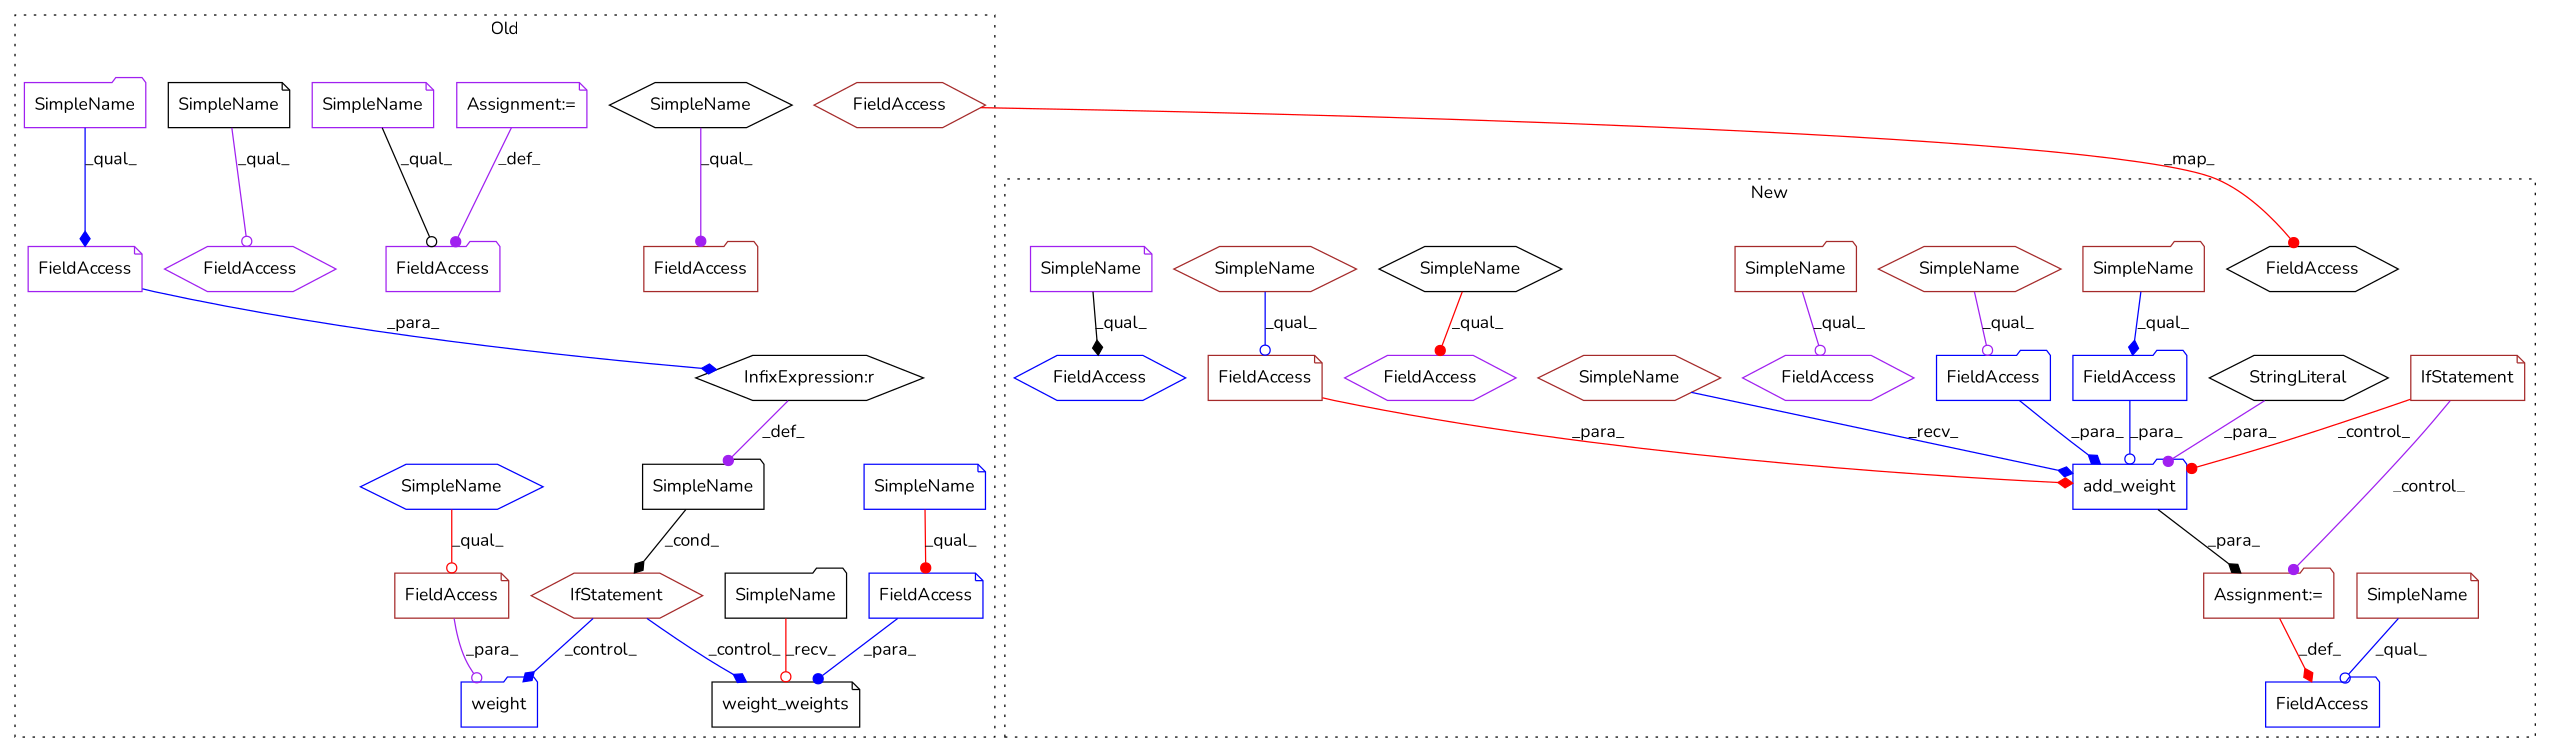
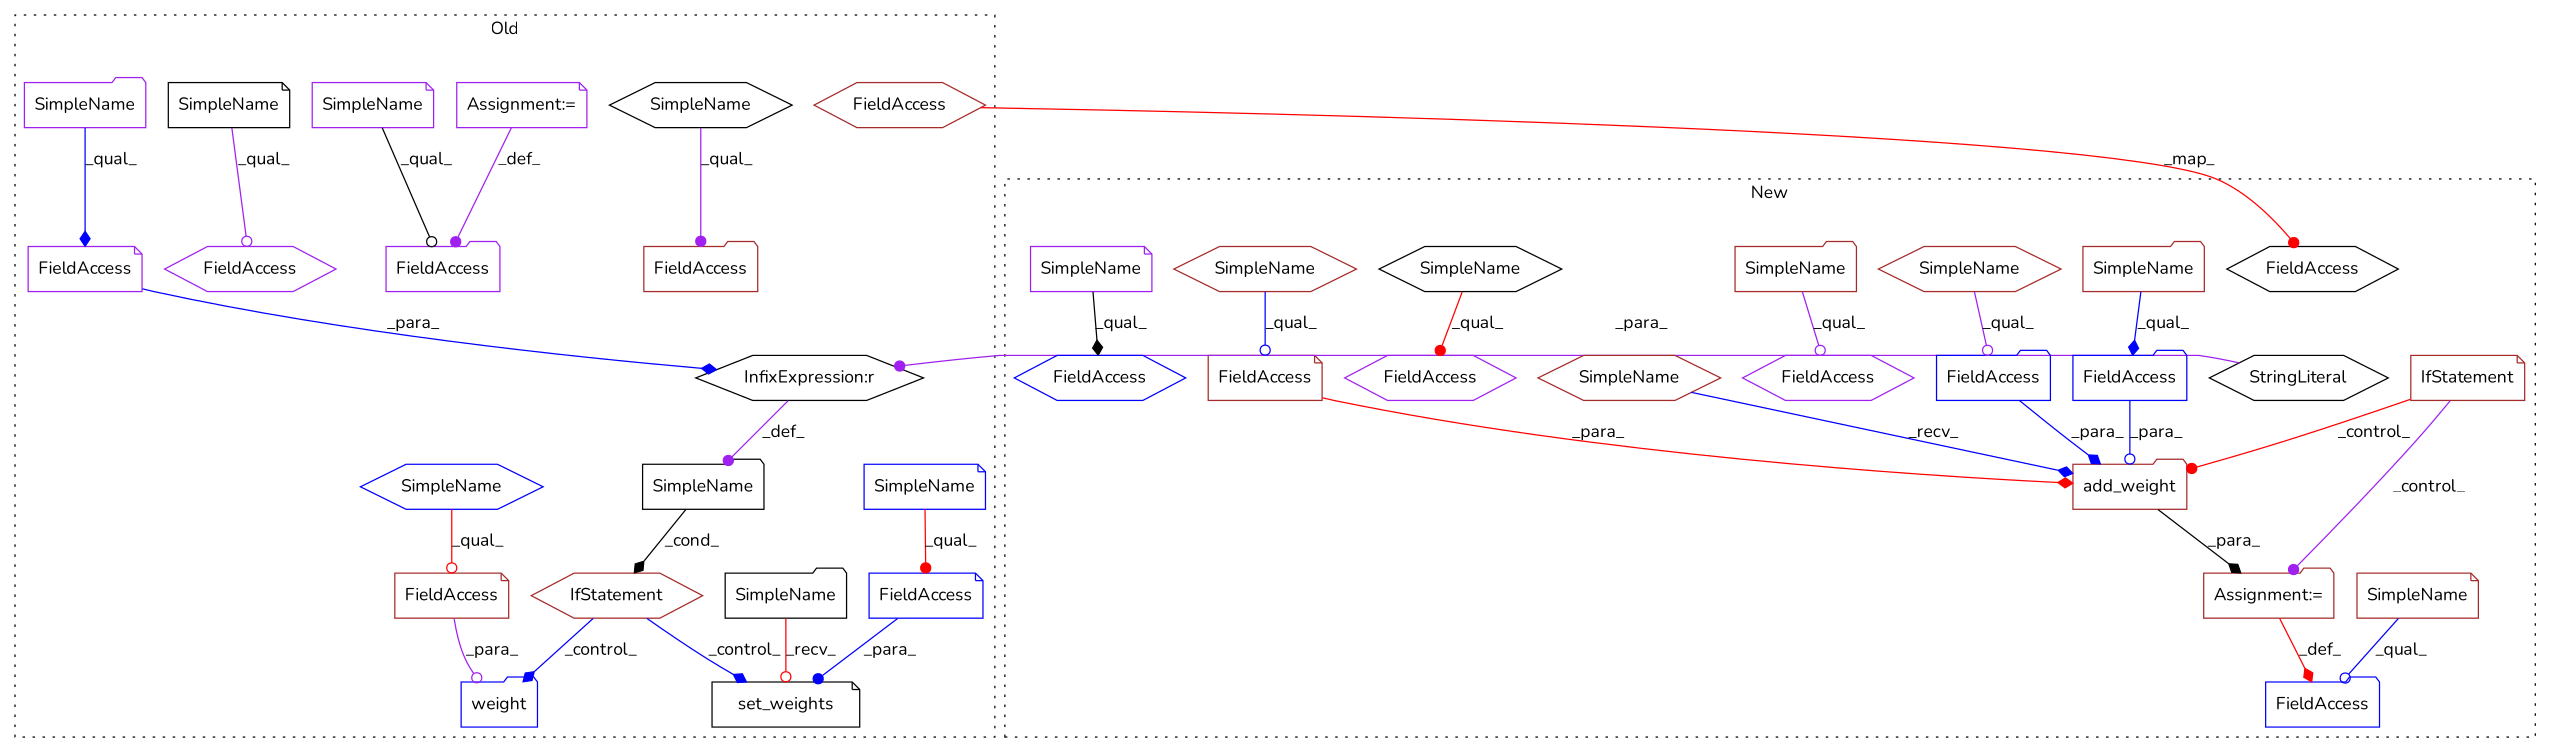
edge "StringLiteral" -> "add_weight": now "StringLiteral" -> "InfixExpression:r"
node "add_weight": color blue -> brown
node "weight_weights": label "weight_weights" -> "set_weights"
